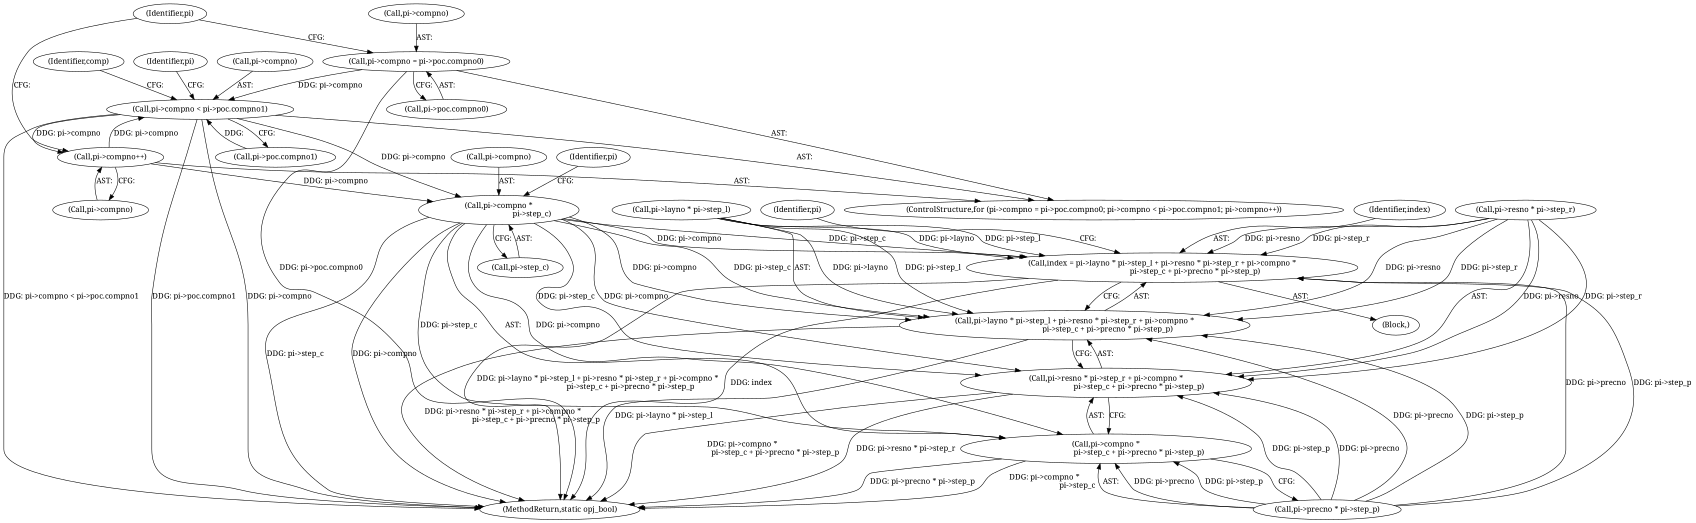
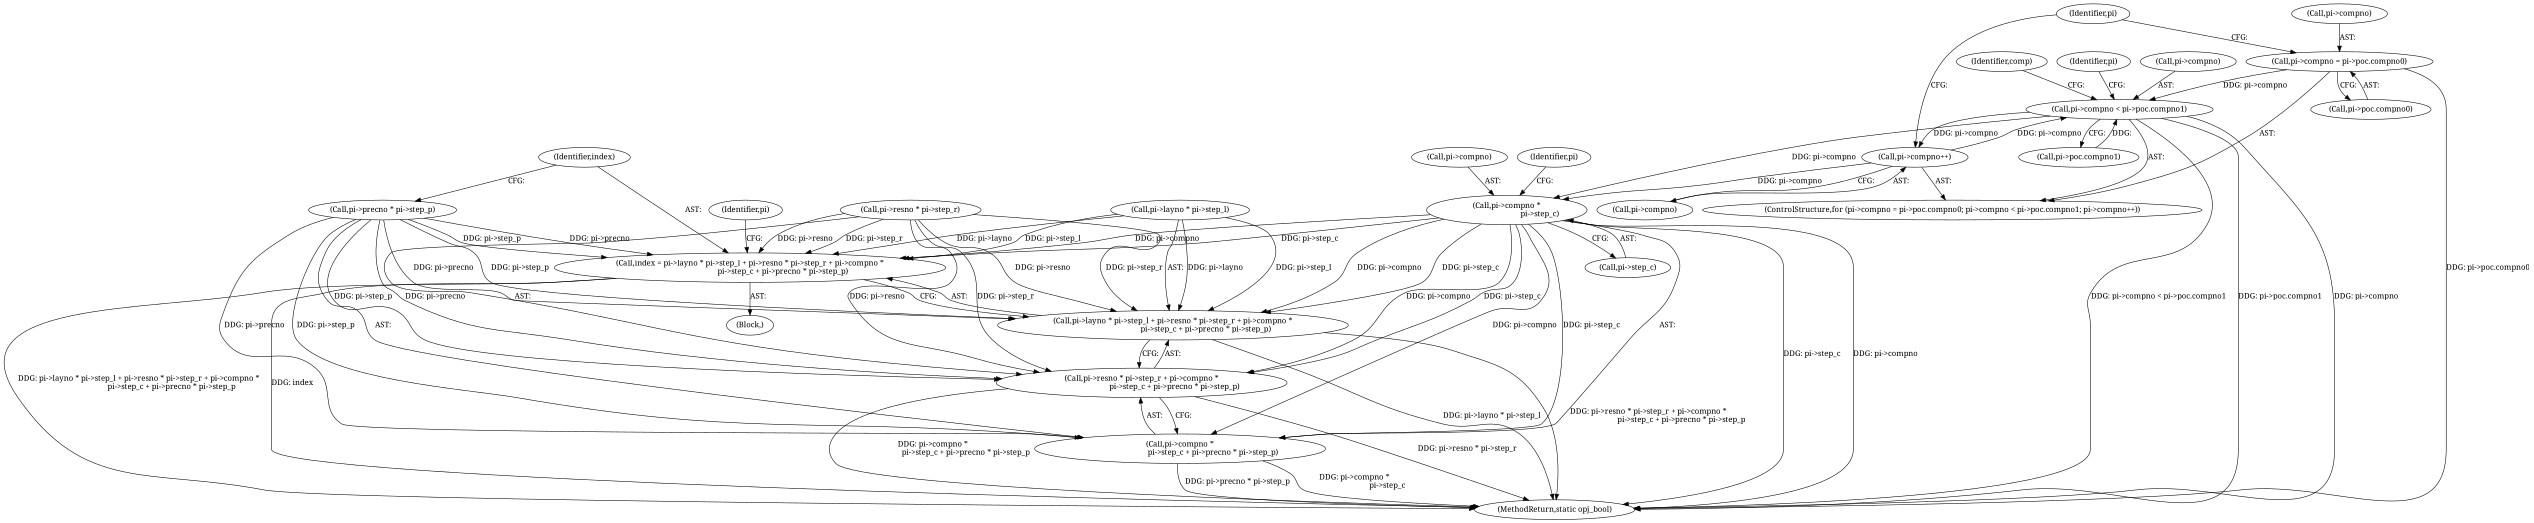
edge "(Call,pi->compno * pi->step_c + pi->precno * pi->step_p)" -> "(Call,pi->precno * pi->step_p)": now "(Identifier,index)" -> "(Call,pi->precno * pi->step_p)"
